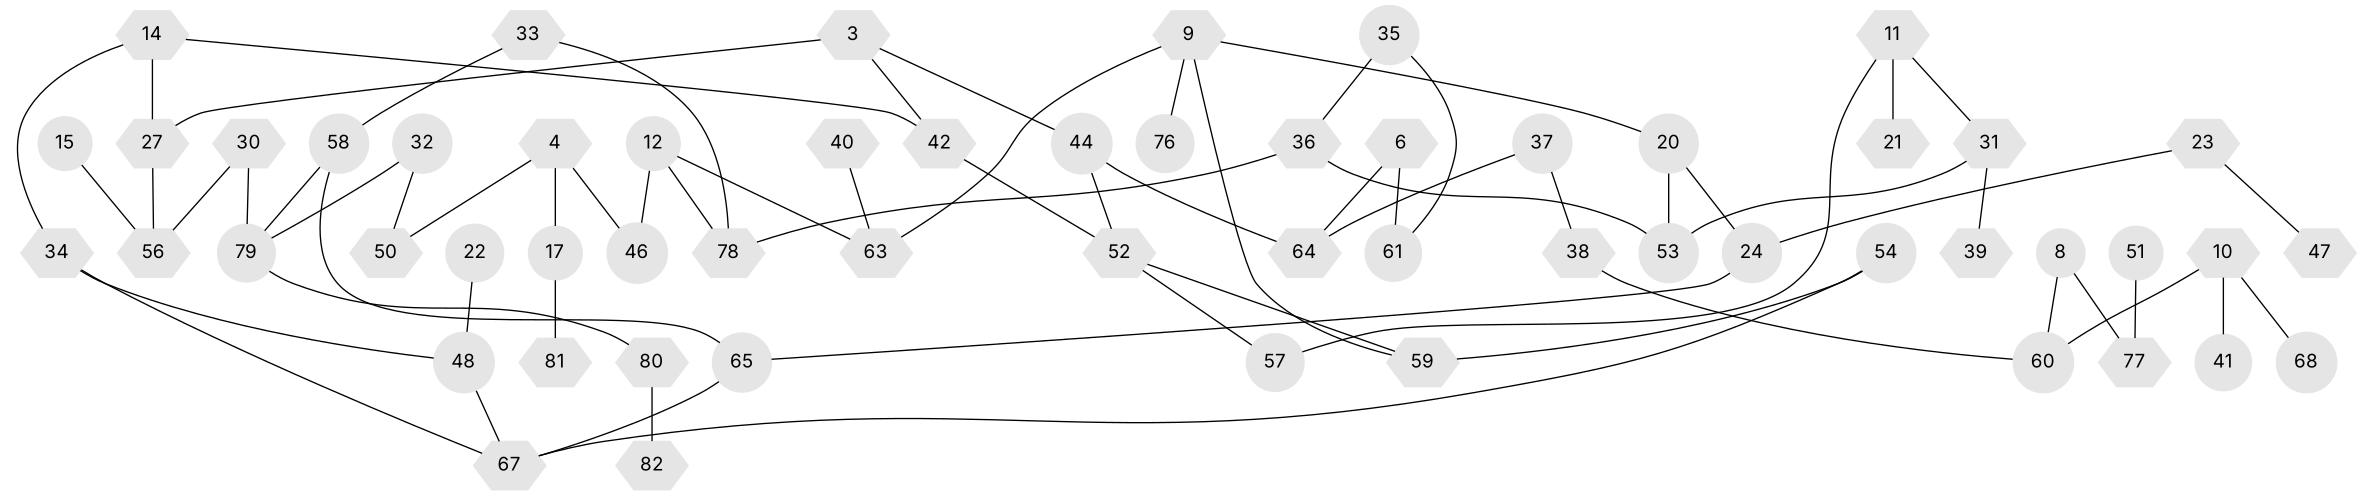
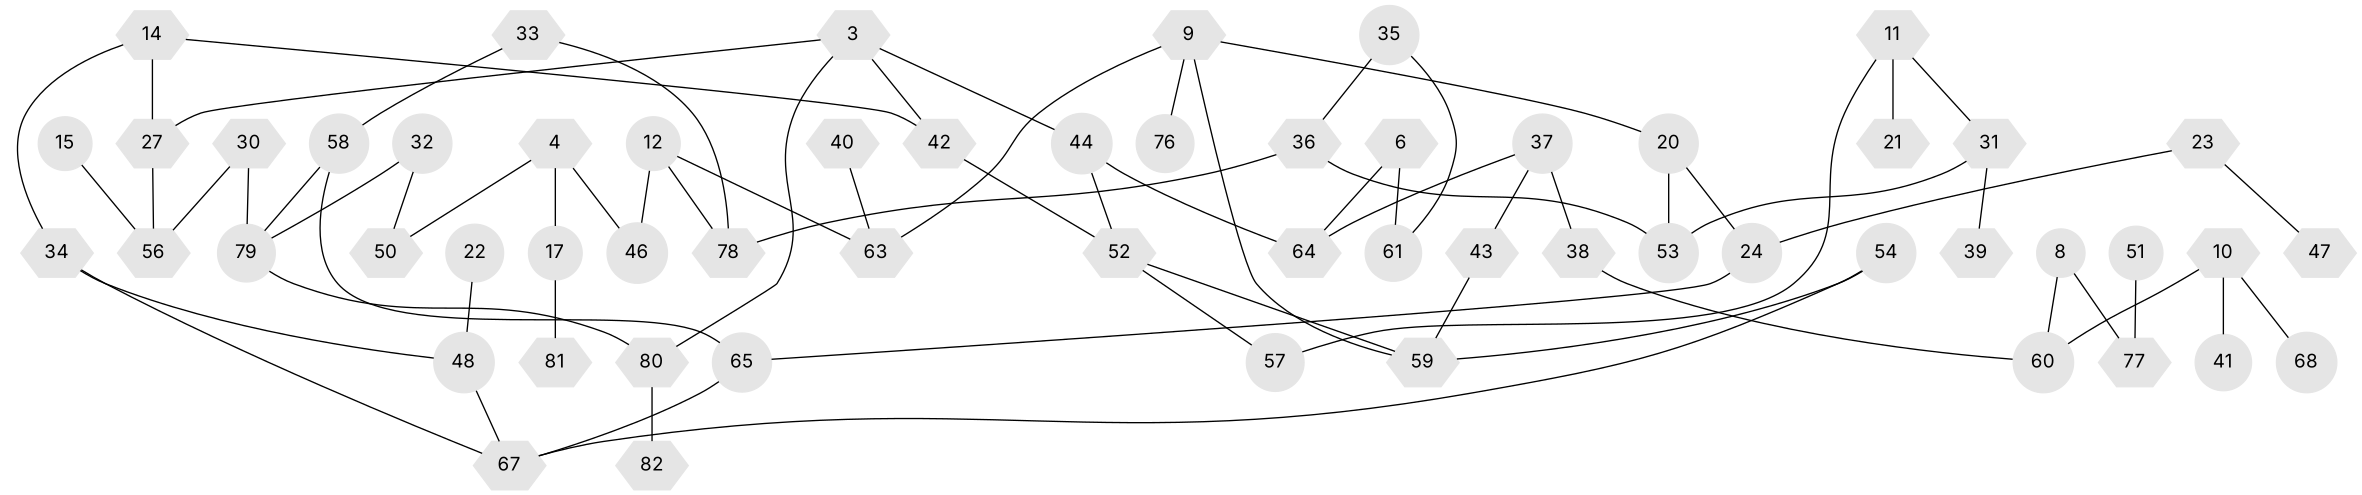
edge "3" -- "80": added
node "43": added
